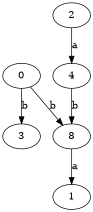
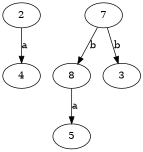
node "0": label "0" -> "7"
edge "4" -> "8": removed, label "b"
node "1": label "1" -> "5"
